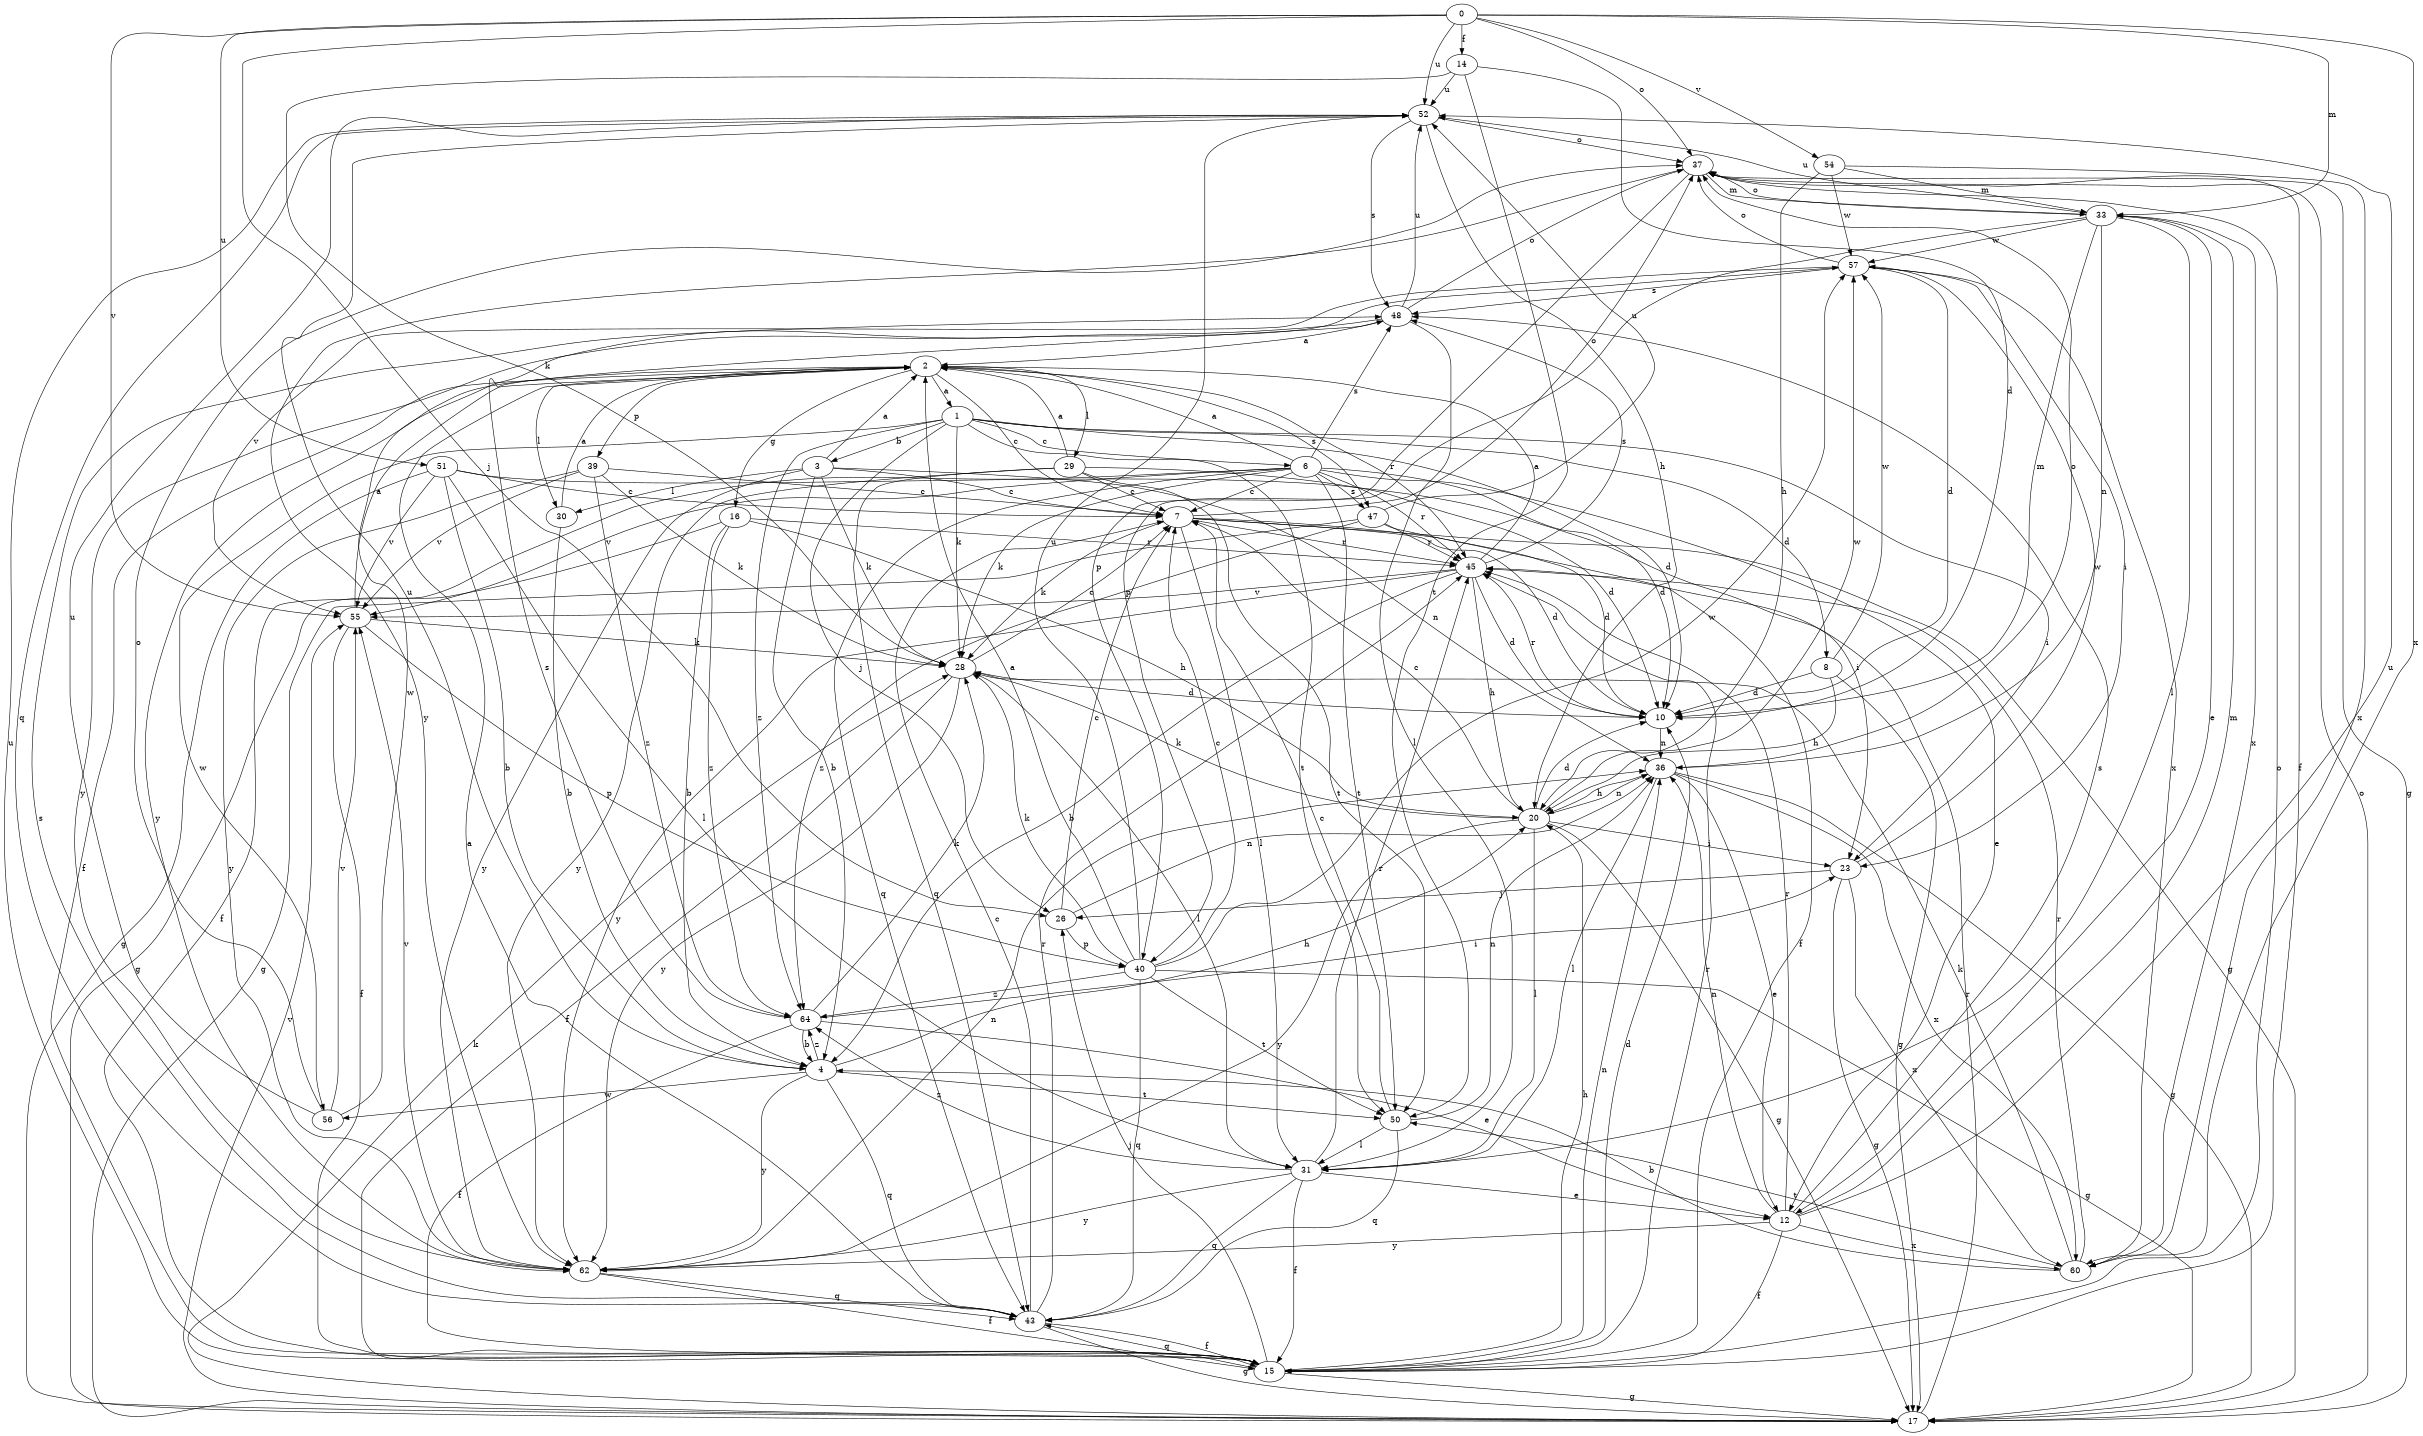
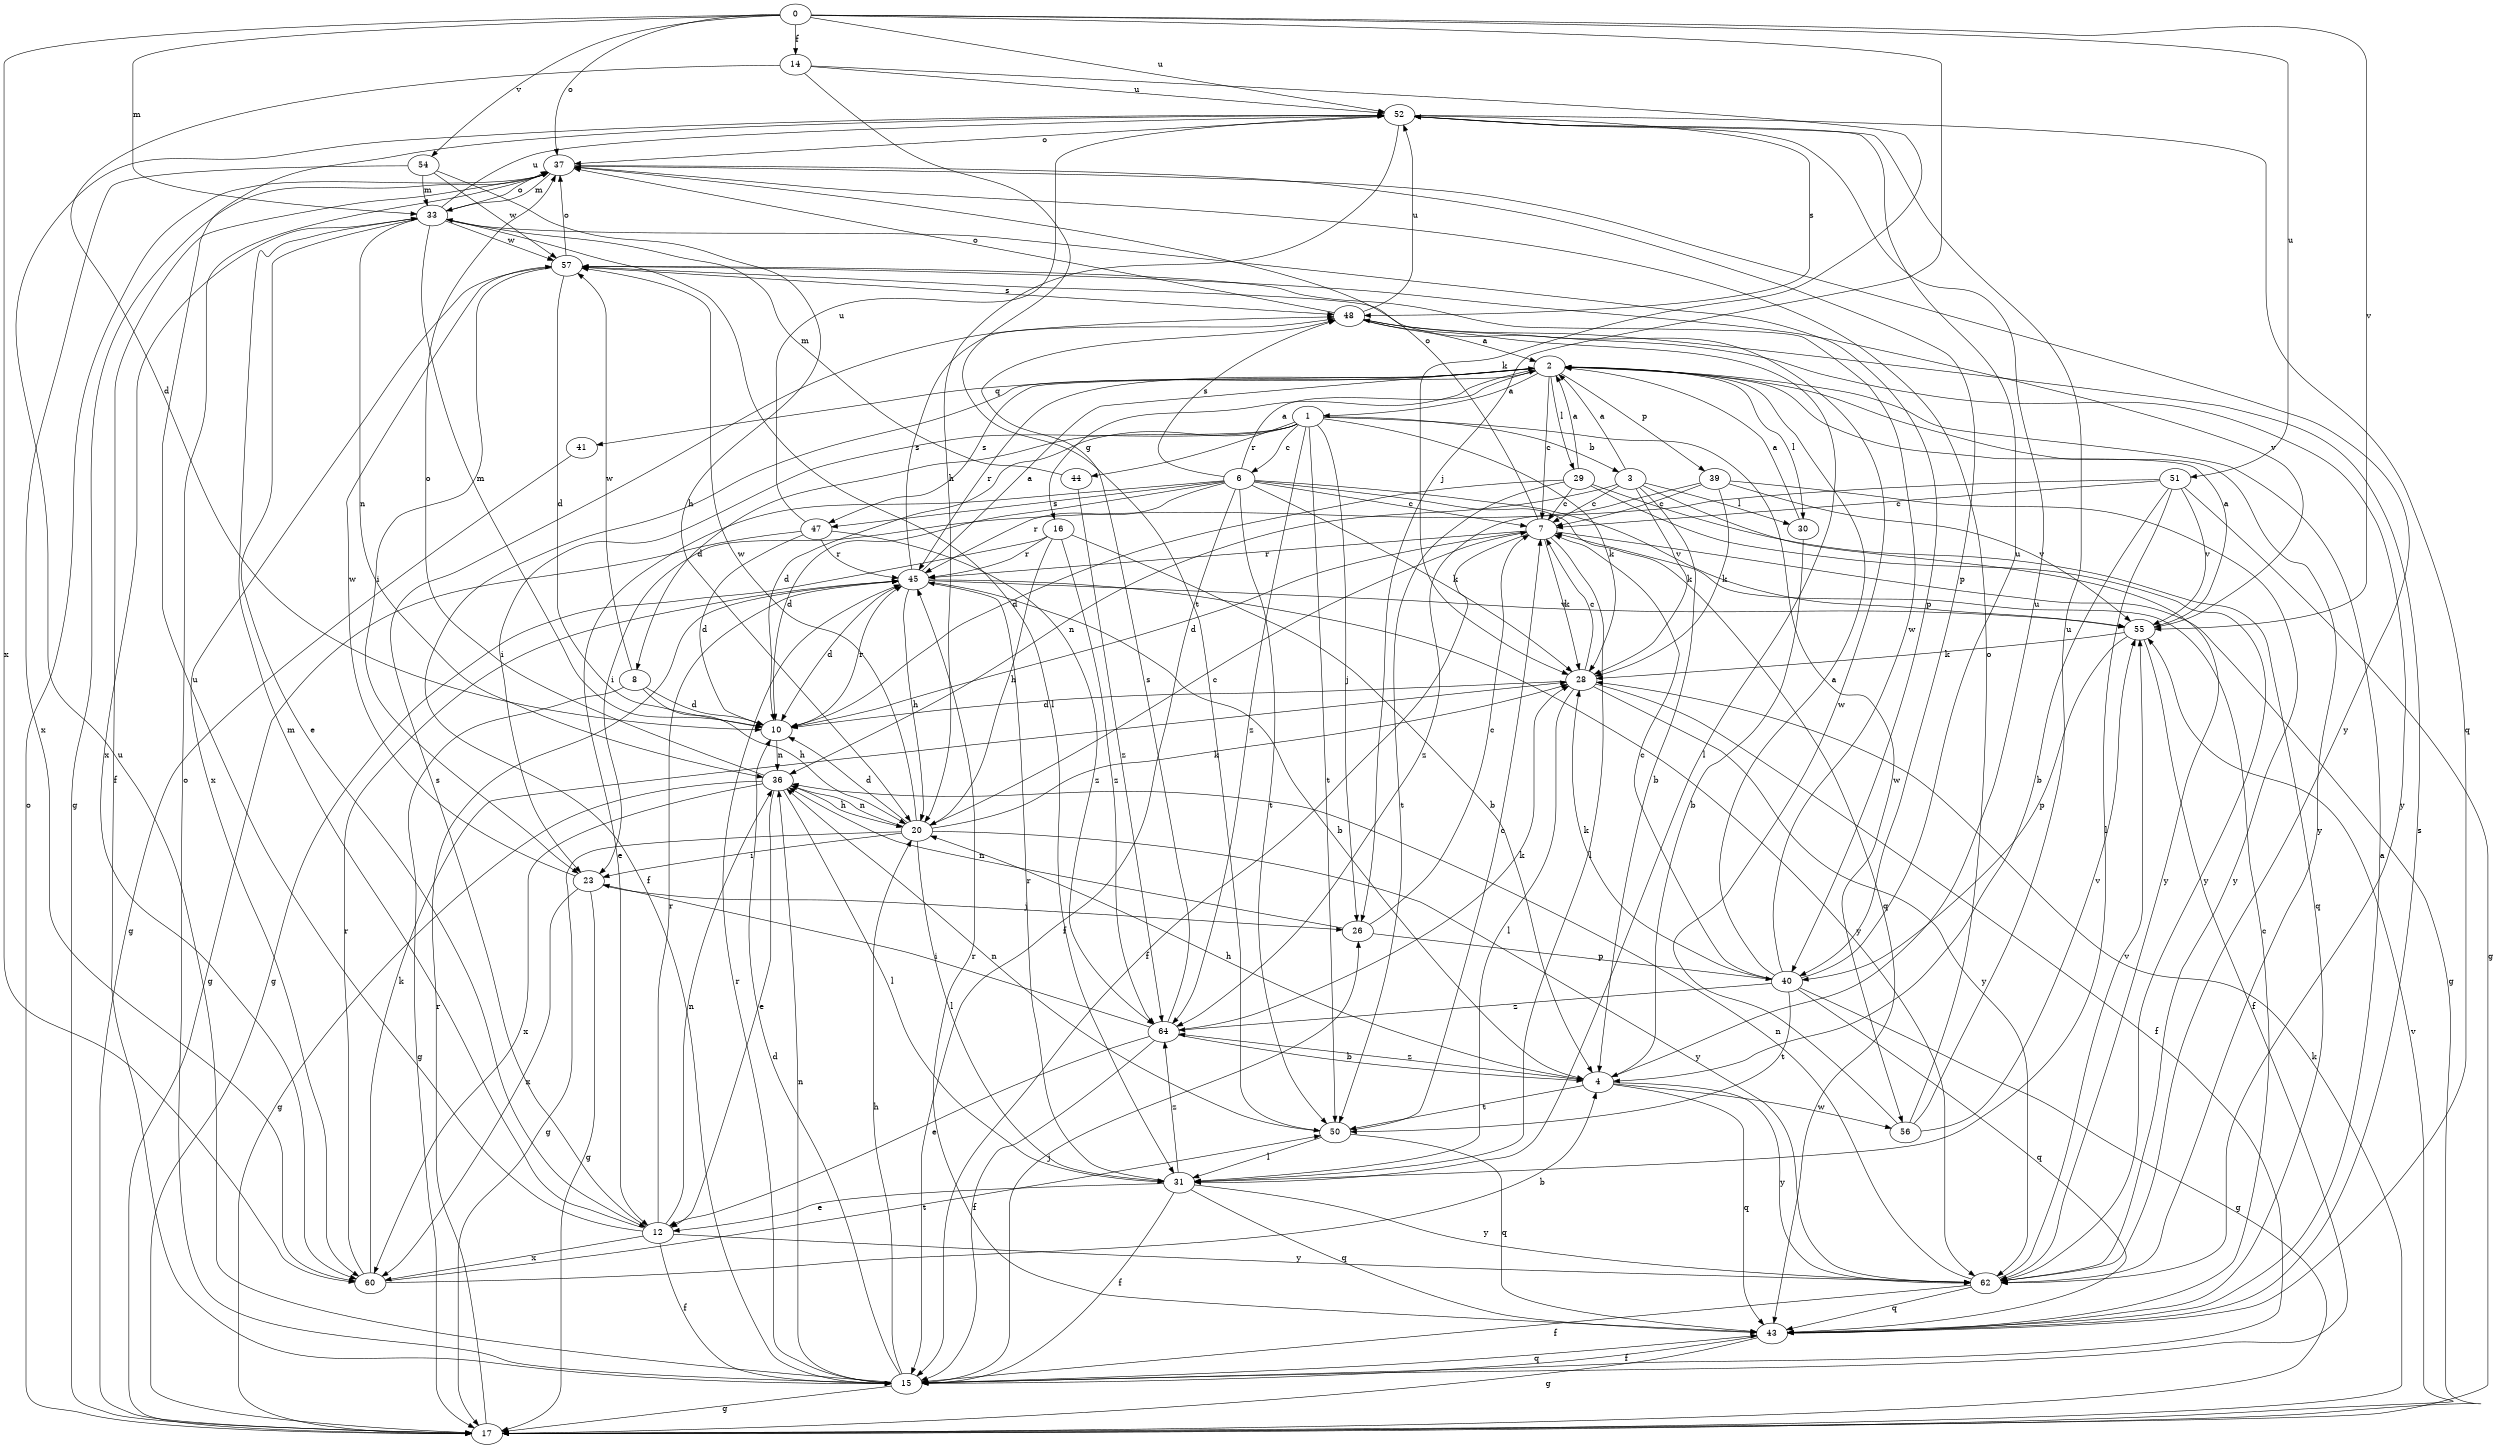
node "41": added
node "44": added
